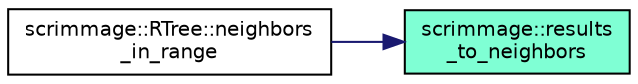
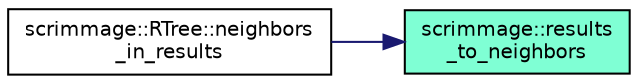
node "scrimmage::RTree::neighbors _in_range": label "scrimmage::RTree::neighbors _in_range" -> "scrimmage::RTree::neighbors _in_results"
